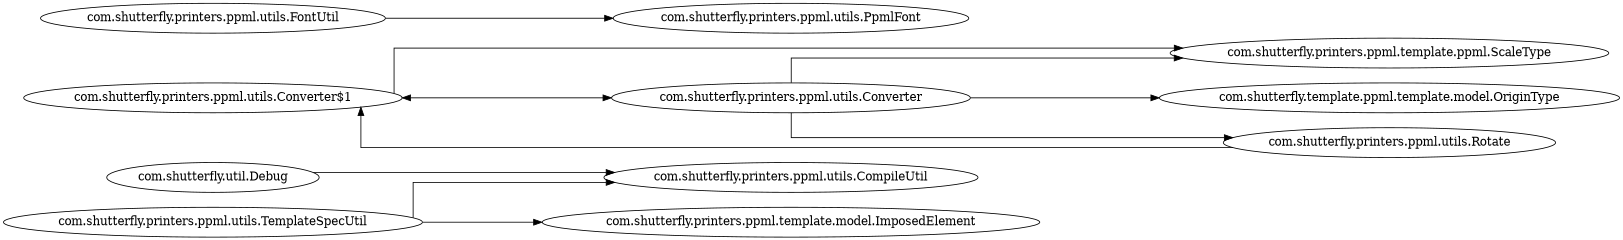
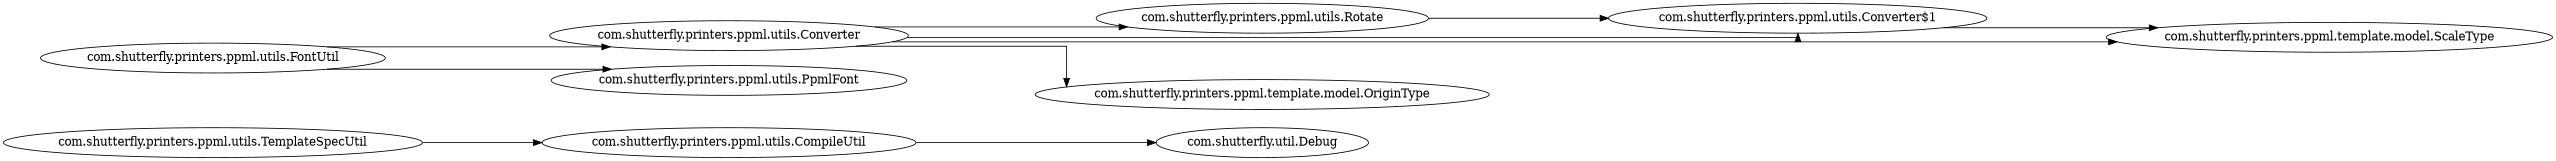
node "com.shutterfly.printers.ppml.template.ppml.ScaleType": label "com.shutterfly.printers.ppml.template.ppml.ScaleType" -> "com.shutterfly.printers.ppml.template.model.ScaleType"
edge "com.shutterfly.printers.ppml.utils.Converter$1" -> "com.shutterfly.printers.ppml.utils.Converter": now "com.shutterfly.printers.ppml.utils.FontUtil" -> "com.shutterfly.printers.ppml.utils.Converter"
node "com.shutterfly.template.ppml.template.model.OriginType": label "com.shutterfly.template.ppml.template.model.OriginType" -> "com.shutterfly.printers.ppml.template.model.OriginType"
edge "com.shutterfly.util.Debug" -> "com.shutterfly.printers.ppml.utils.CompileUtil": reversed
node "com.shutterfly.printers.ppml.template.model.ImposedElement": removed
